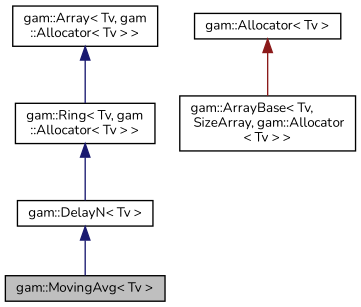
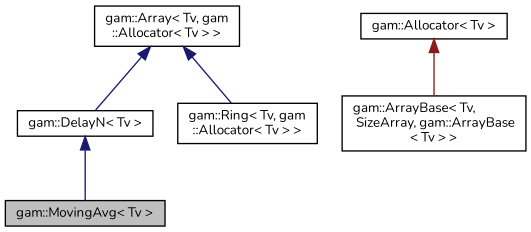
node "gam::ArrayBase< Tv, SizeArray, gam::Allocator < Tv > >": label "gam::ArrayBase< Tv, SizeArray, gam::Allocator < Tv > >" -> "gam::ArrayBase< Tv, SizeArray, gam::ArrayBase < Tv > >"
edge "gam::DelayN< Tv >" -> "gam::Ring< Tv, gam ::Allocator< Tv > >": now "gam::DelayN< Tv >" -> "gam::Array< Tv, gam ::Allocator< Tv > >"
